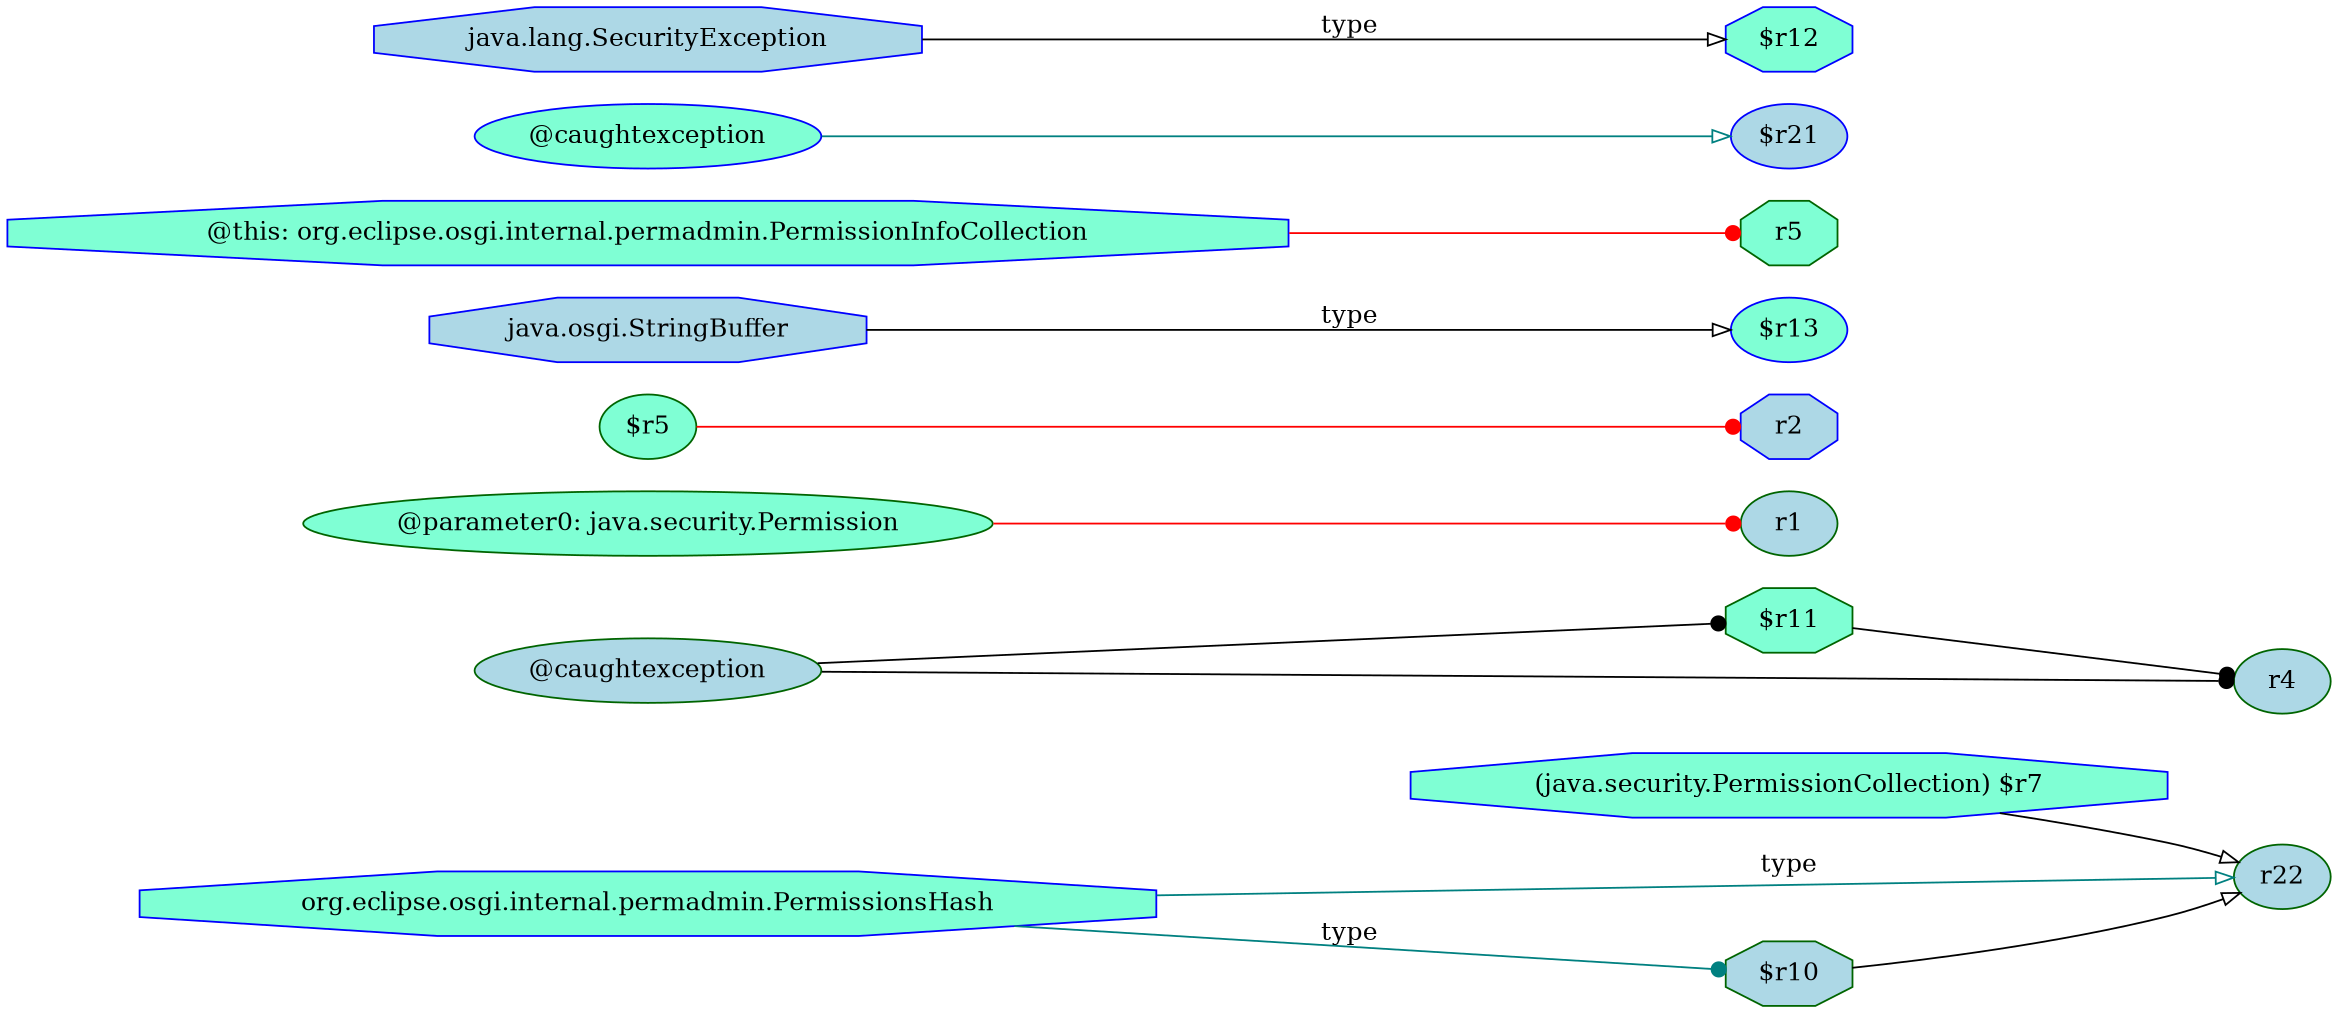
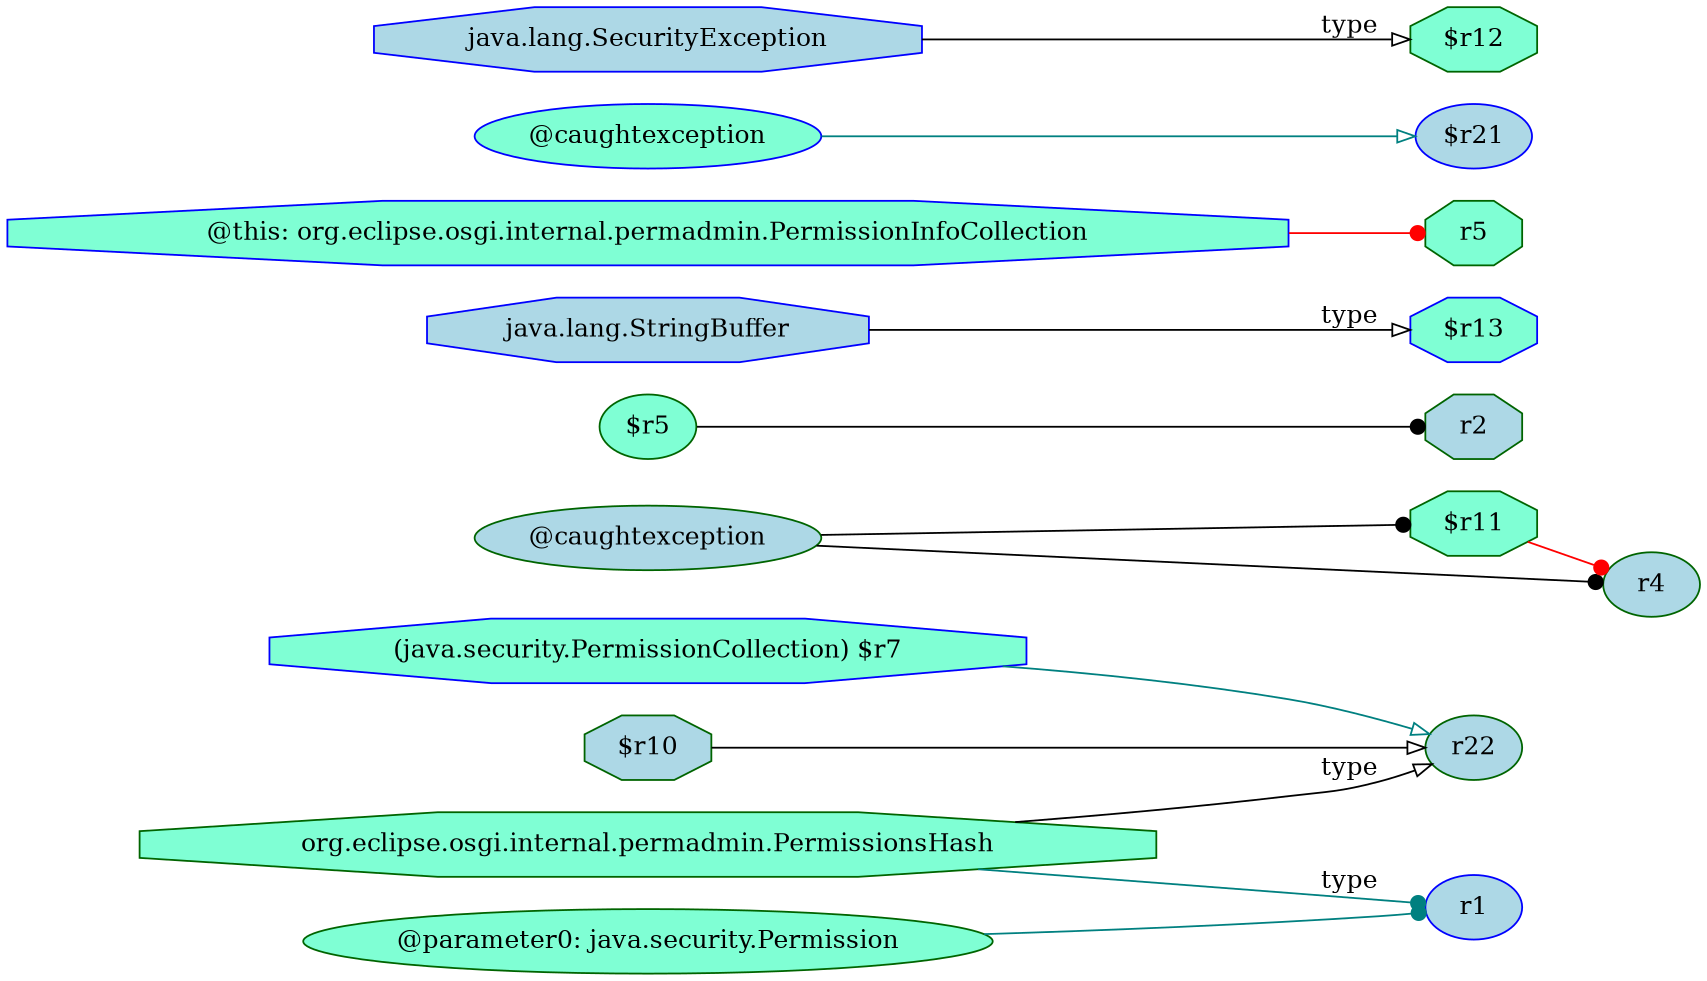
node "$r12": color blue -> darkgreen
node "java.osgi.StringBuffer": label "java.osgi.StringBuffer" -> "java.lang.StringBuffer"
node "$r13": shape ellipse -> octagon
edge "$r5" -> "r2": color red -> black
node "r2": color blue -> darkgreen
edge "@parameter0: java.security.Permission" -> "r1": color red -> teal
node "r1": color darkgreen -> blue
edge "$r11" -> "r4": color black -> red
edge "(java.security.PermissionCollection) $r7" -> "r22": color black -> teal
edge "org.eclipse.osgi.internal.permadmin.PermissionsHash" -> "r22": color teal -> black
node "org.eclipse.osgi.internal.permadmin.PermissionsHash": color blue -> darkgreen
edge "org.eclipse.osgi.internal.permadmin.PermissionsHash" -> "$r10": now "org.eclipse.osgi.internal.permadmin.PermissionsHash" -> "r1"
